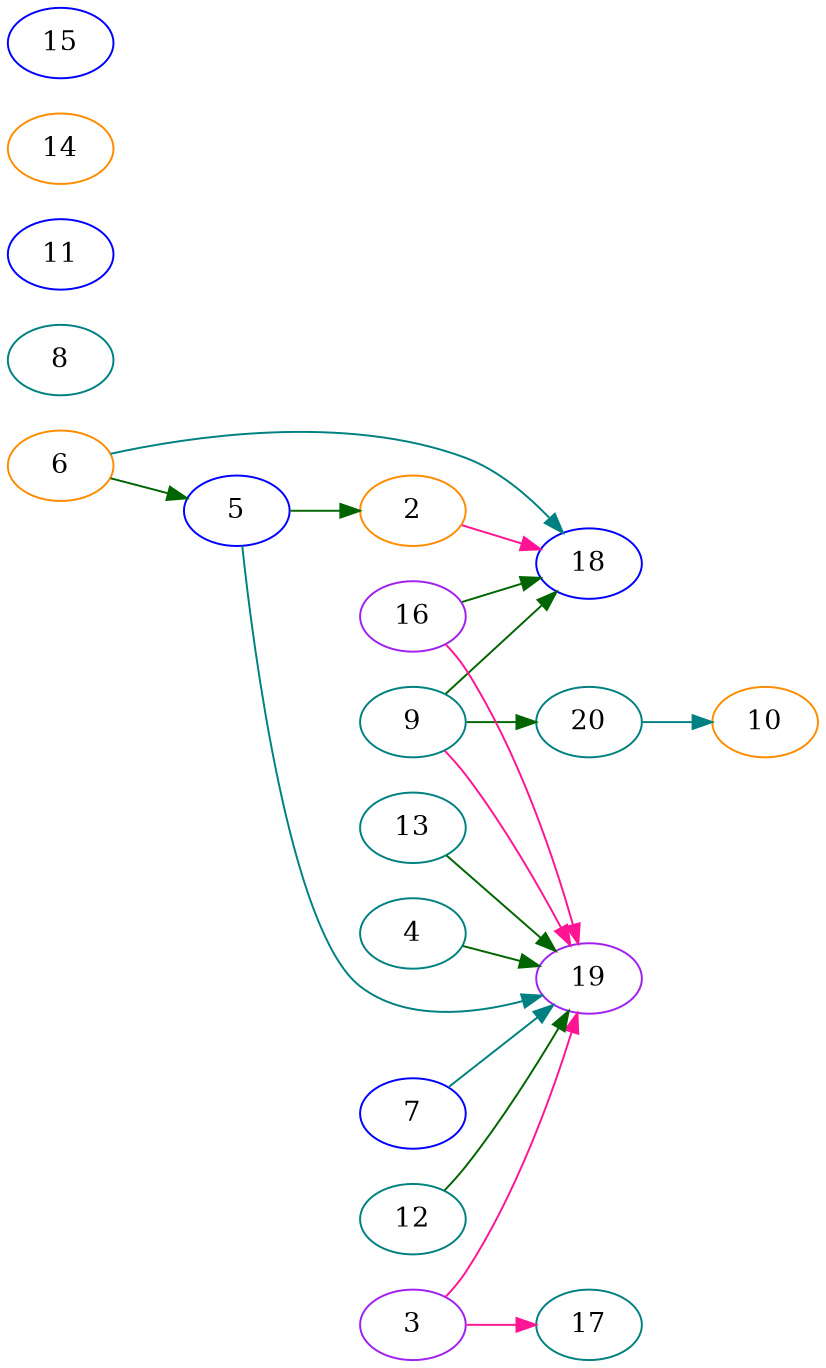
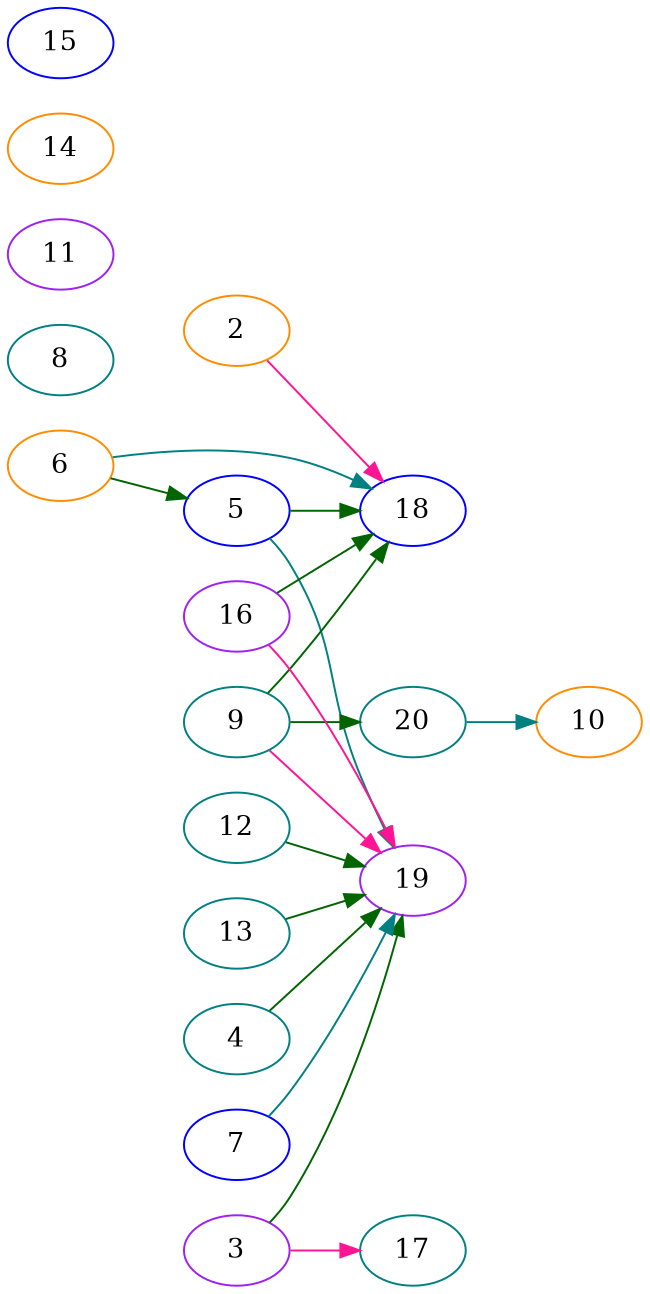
node "11": color blue -> purple
edge "5" -> "2": now "5" -> "18"
edge "3" -> "19": color deeppink -> darkgreen
